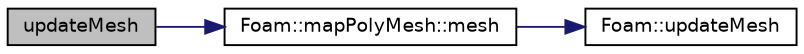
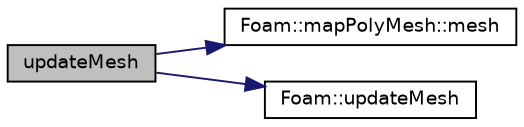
edge "Foam::mapPolyMesh::mesh" -> "Foam::updateMesh": now "updateMesh" -> "Foam::updateMesh"
